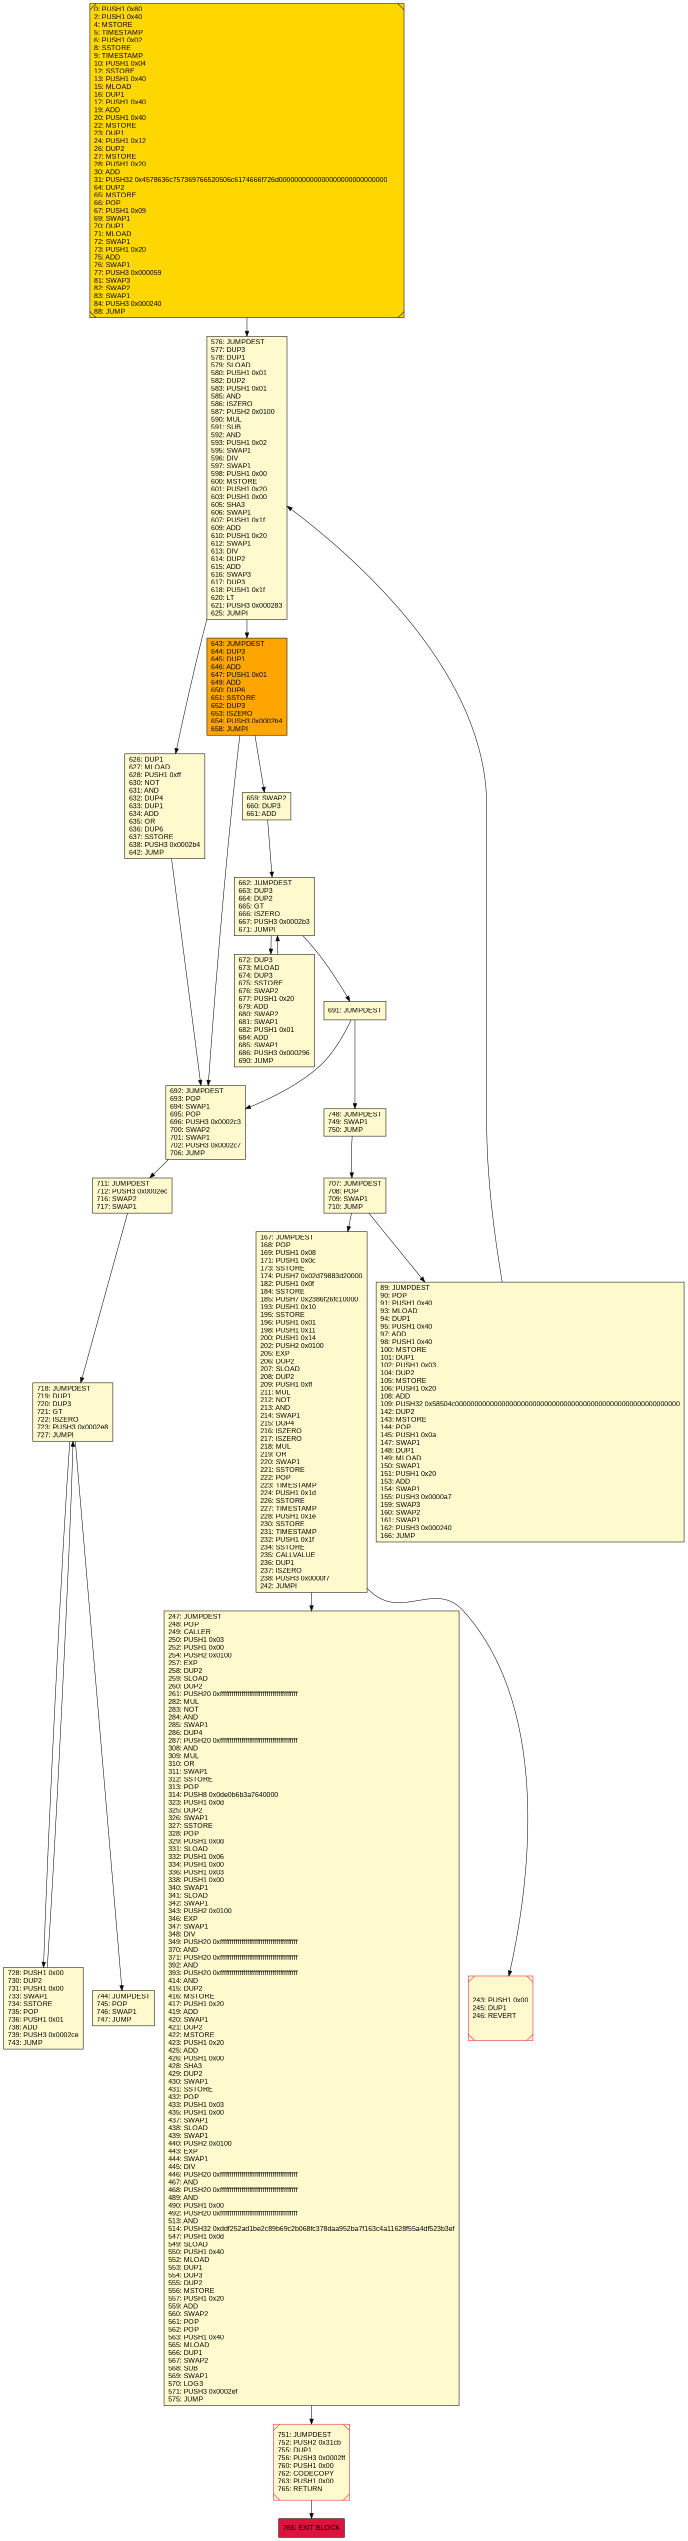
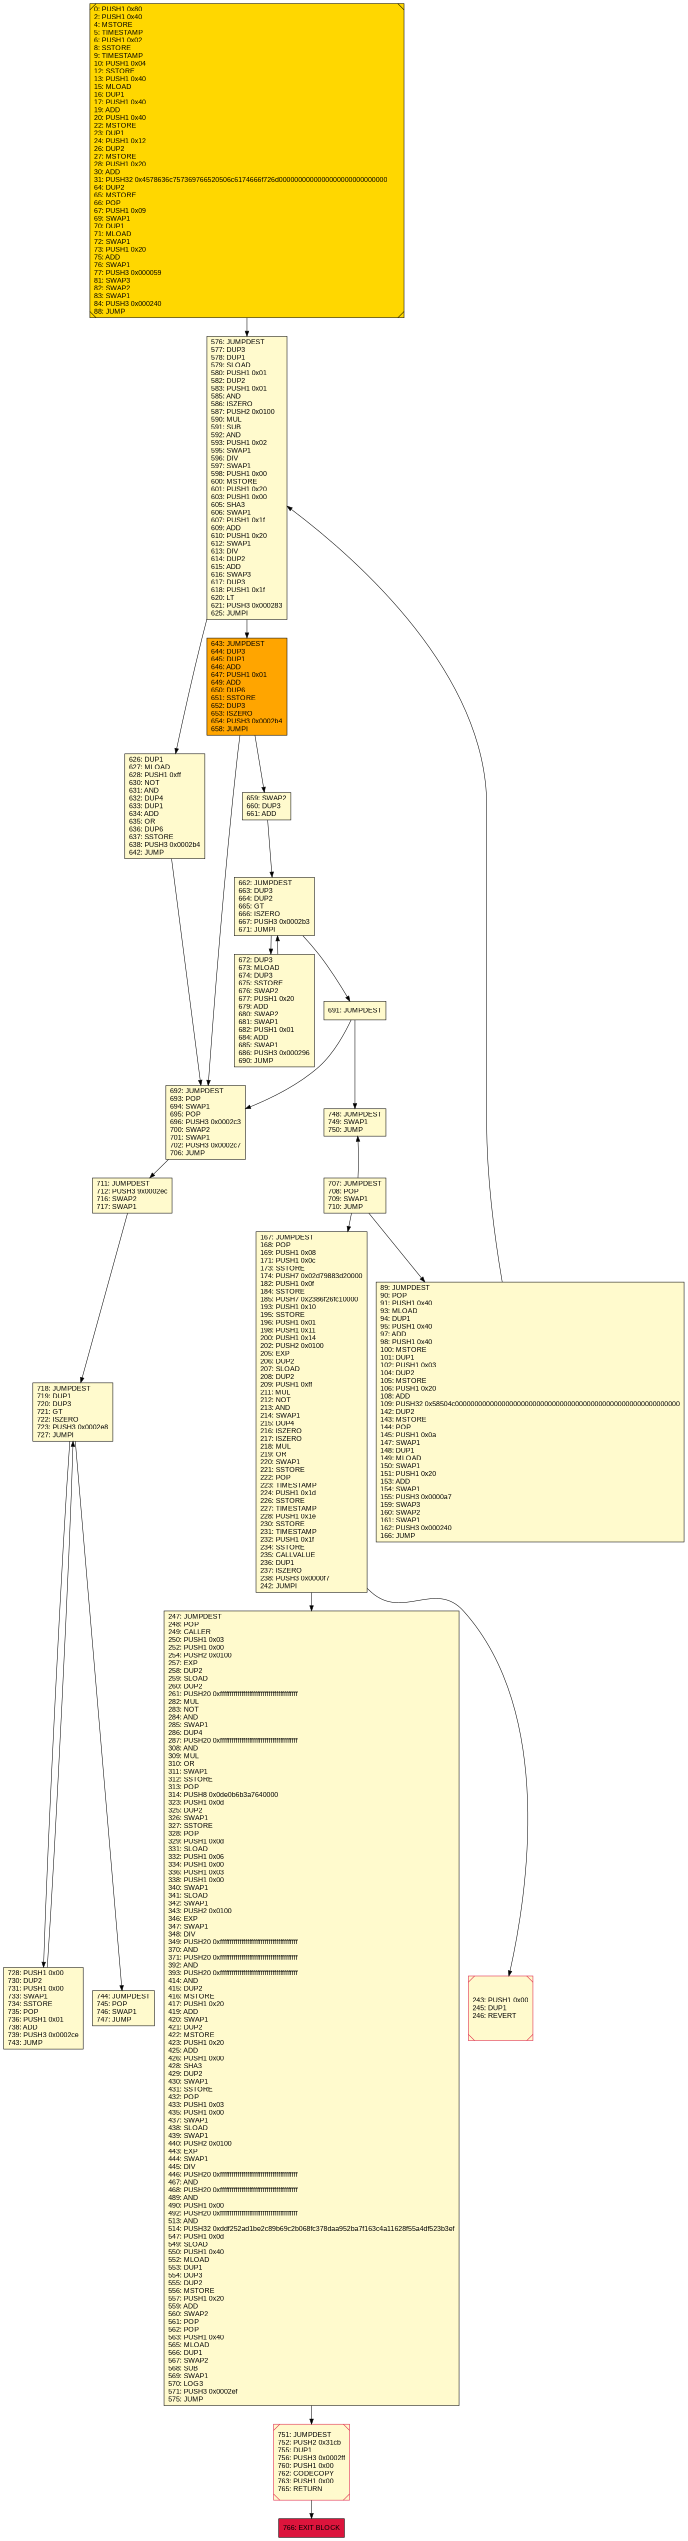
edge "748: JUMPDEST 749: SWAP1 750: JUMP" -> "707: JUMPDEST 708: POP 709: SWAP1 710: JUMP": reversed
node "711: JUMPDEST 712: PUSH3 0x0002ec 716: SWAP2 717: SWAP1": label "711: JUMPDEST 712: PUSH3 0x0002ec 716: SWAP2 717: SWAP1" -> "711: JUMPDEST 712: PUSH3 9x0002ec 716: SWAP2 717: SWAP1"
